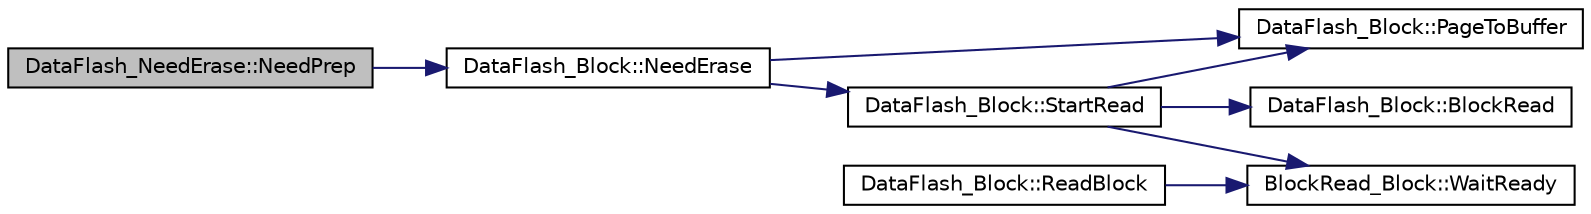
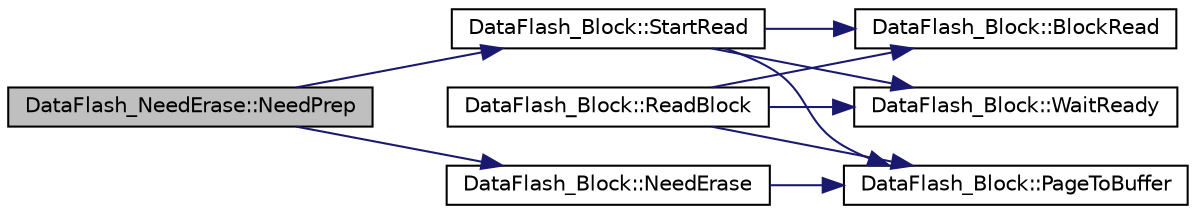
edge "DataFlash_Block::ReadBlock" -> "DataFlash_Block::BlockRead": added
edge "DataFlash_Block::NeedErase" -> "DataFlash_Block::StartRead": now "DataFlash_NeedErase::NeedPrep" -> "DataFlash_Block::StartRead"
edge "DataFlash_Block::ReadBlock" -> "DataFlash_Block::PageToBuffer": added
node "BlockRead_Block::WaitReady": label "BlockRead_Block::WaitReady" -> "DataFlash_Block::WaitReady"
